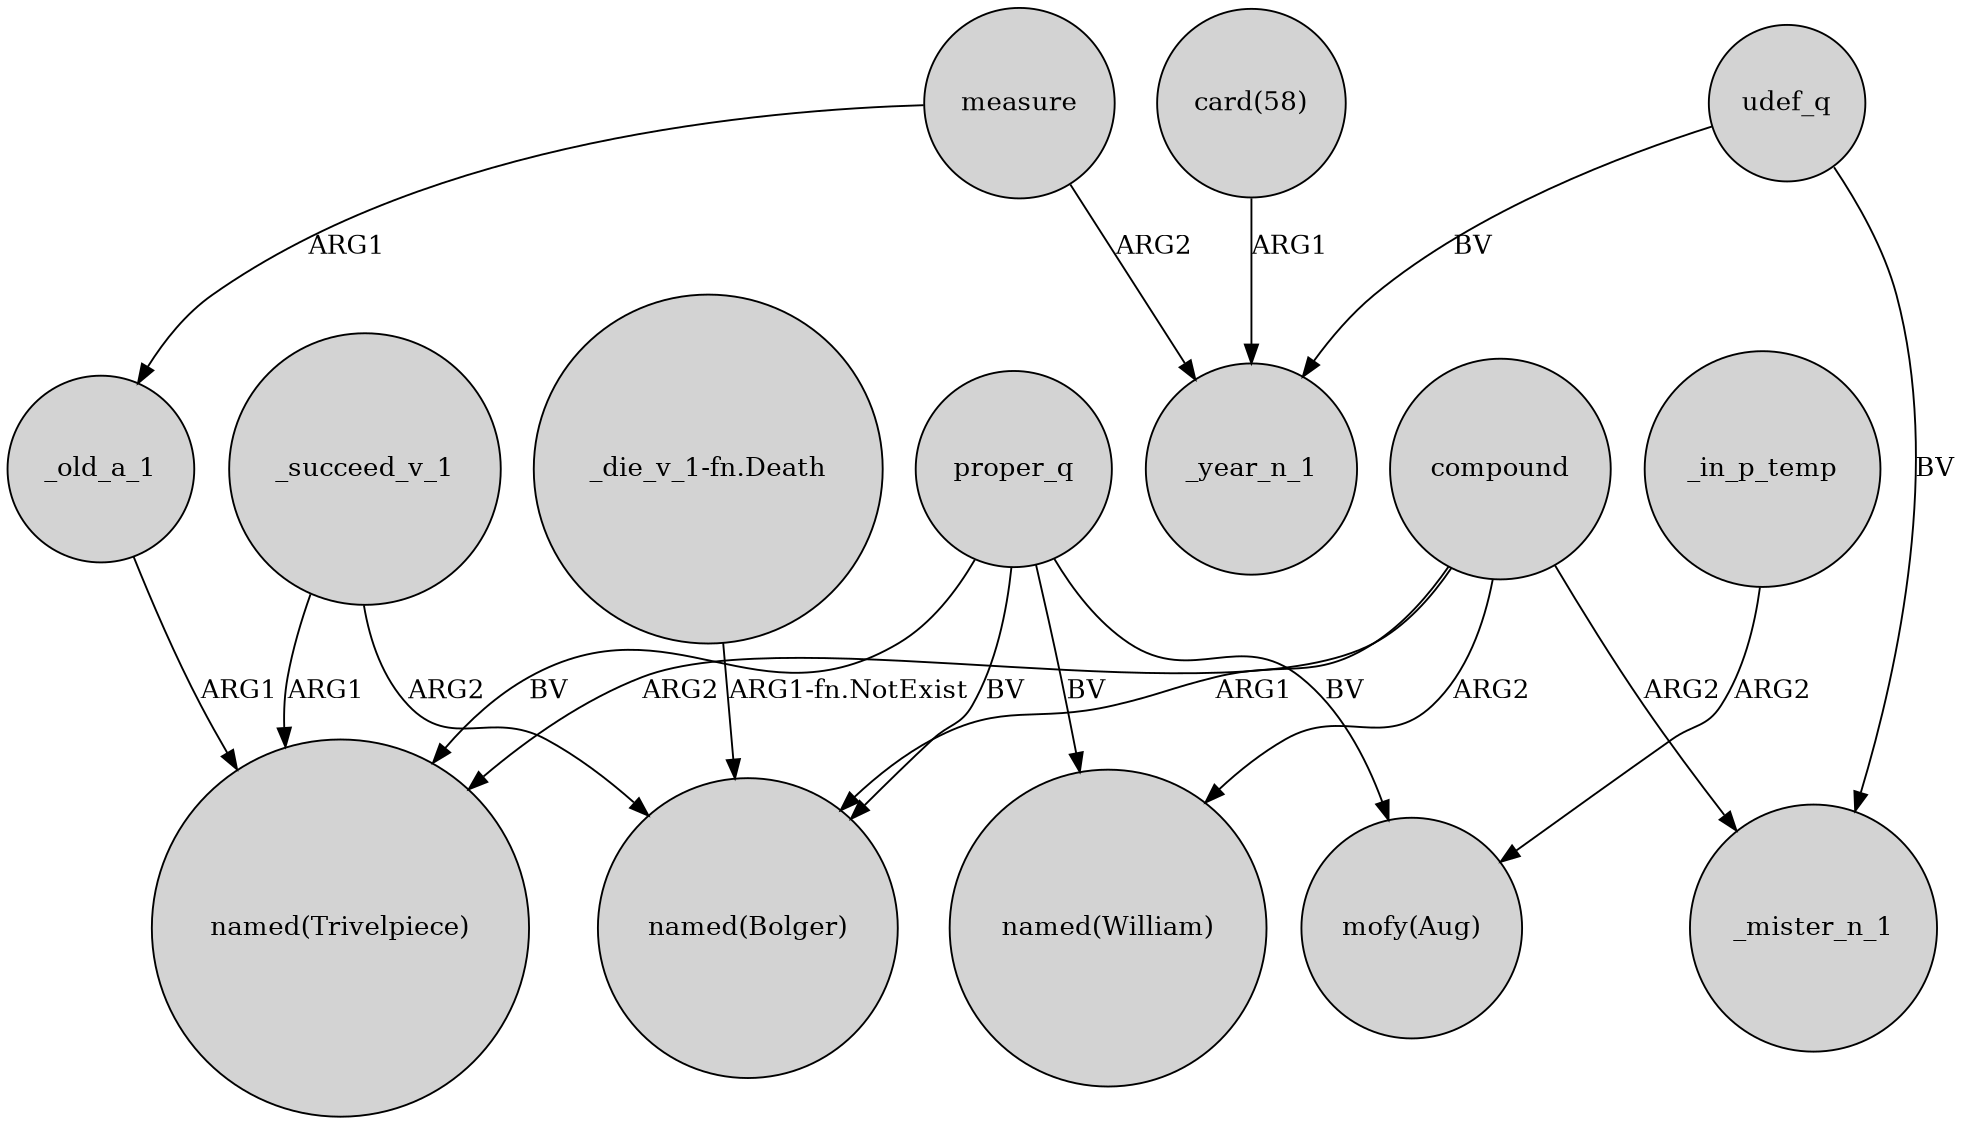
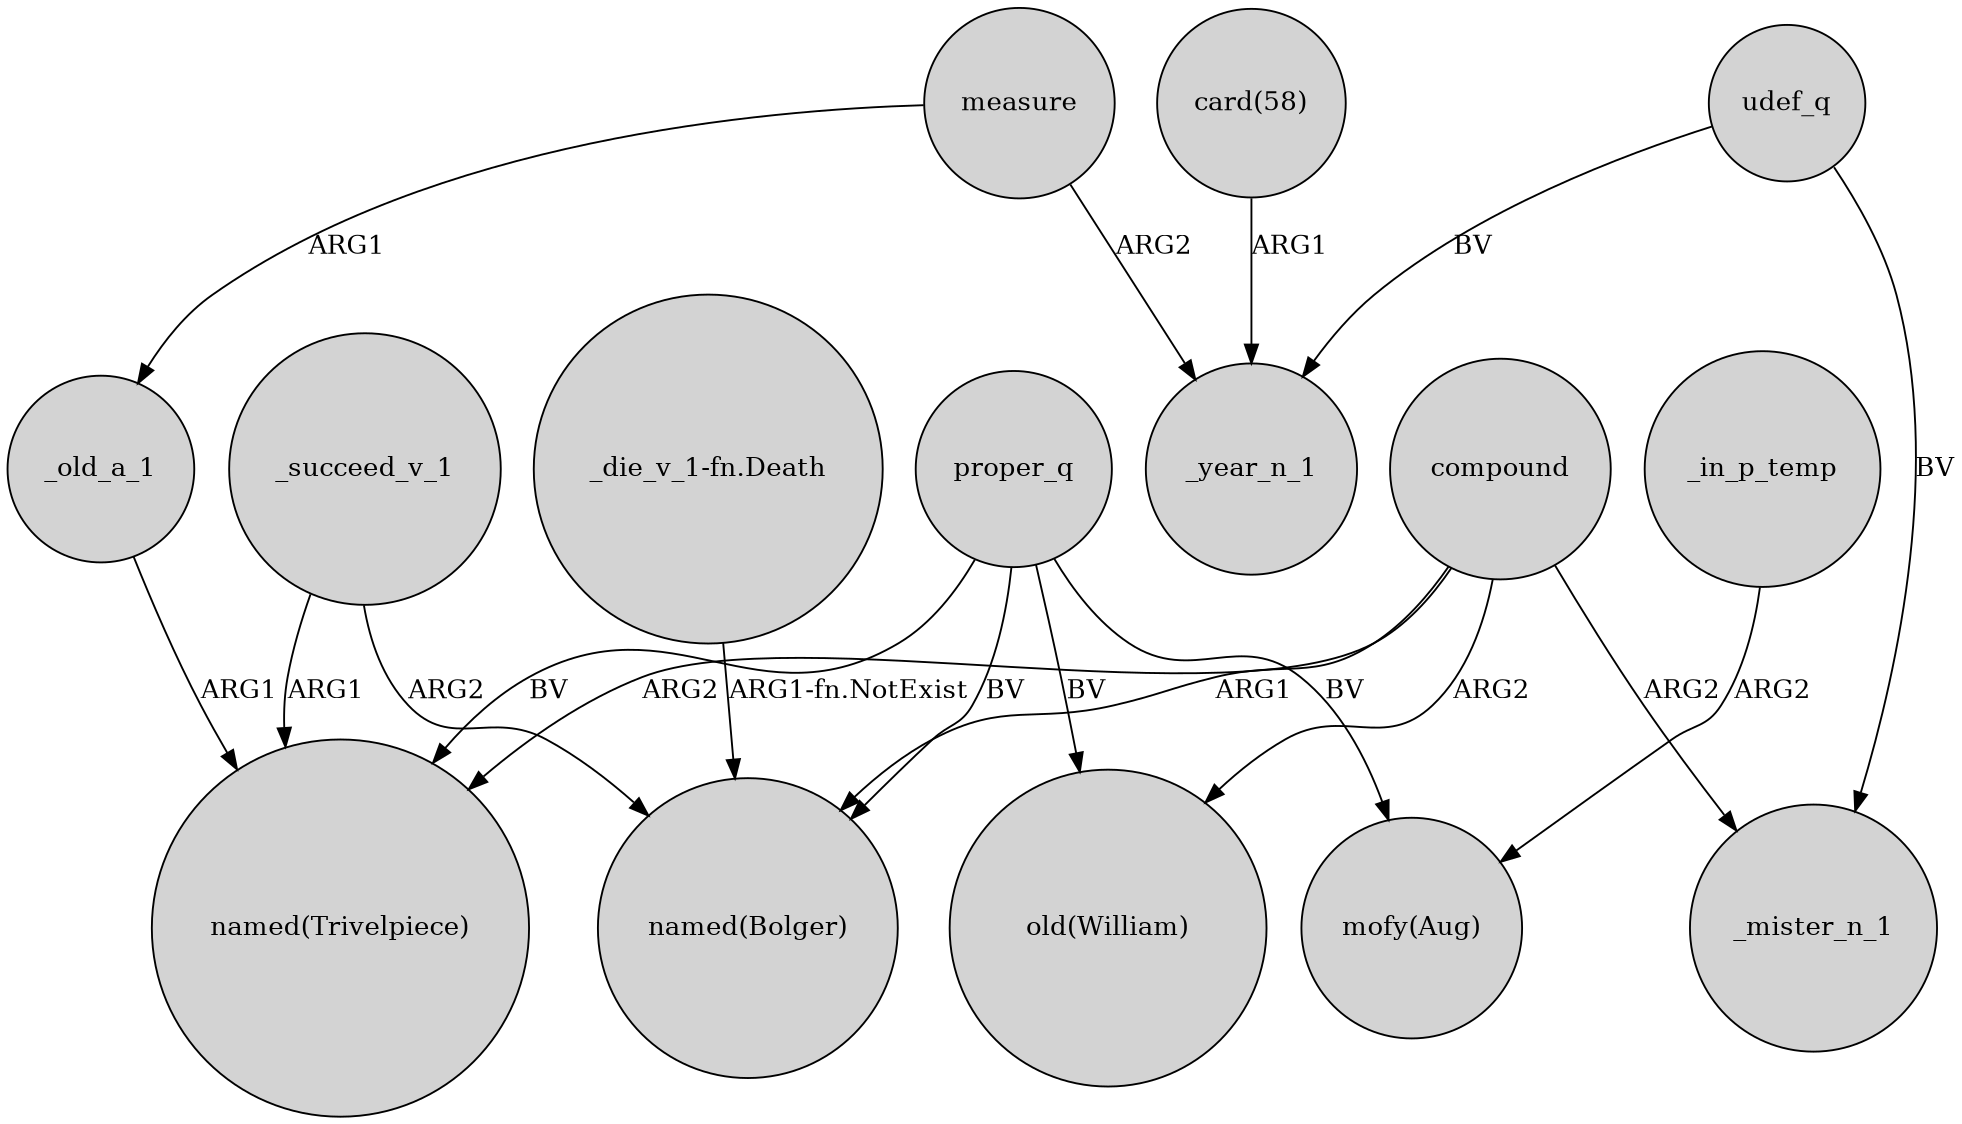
node "named(William)": label "named(William)" -> "old(William)"
